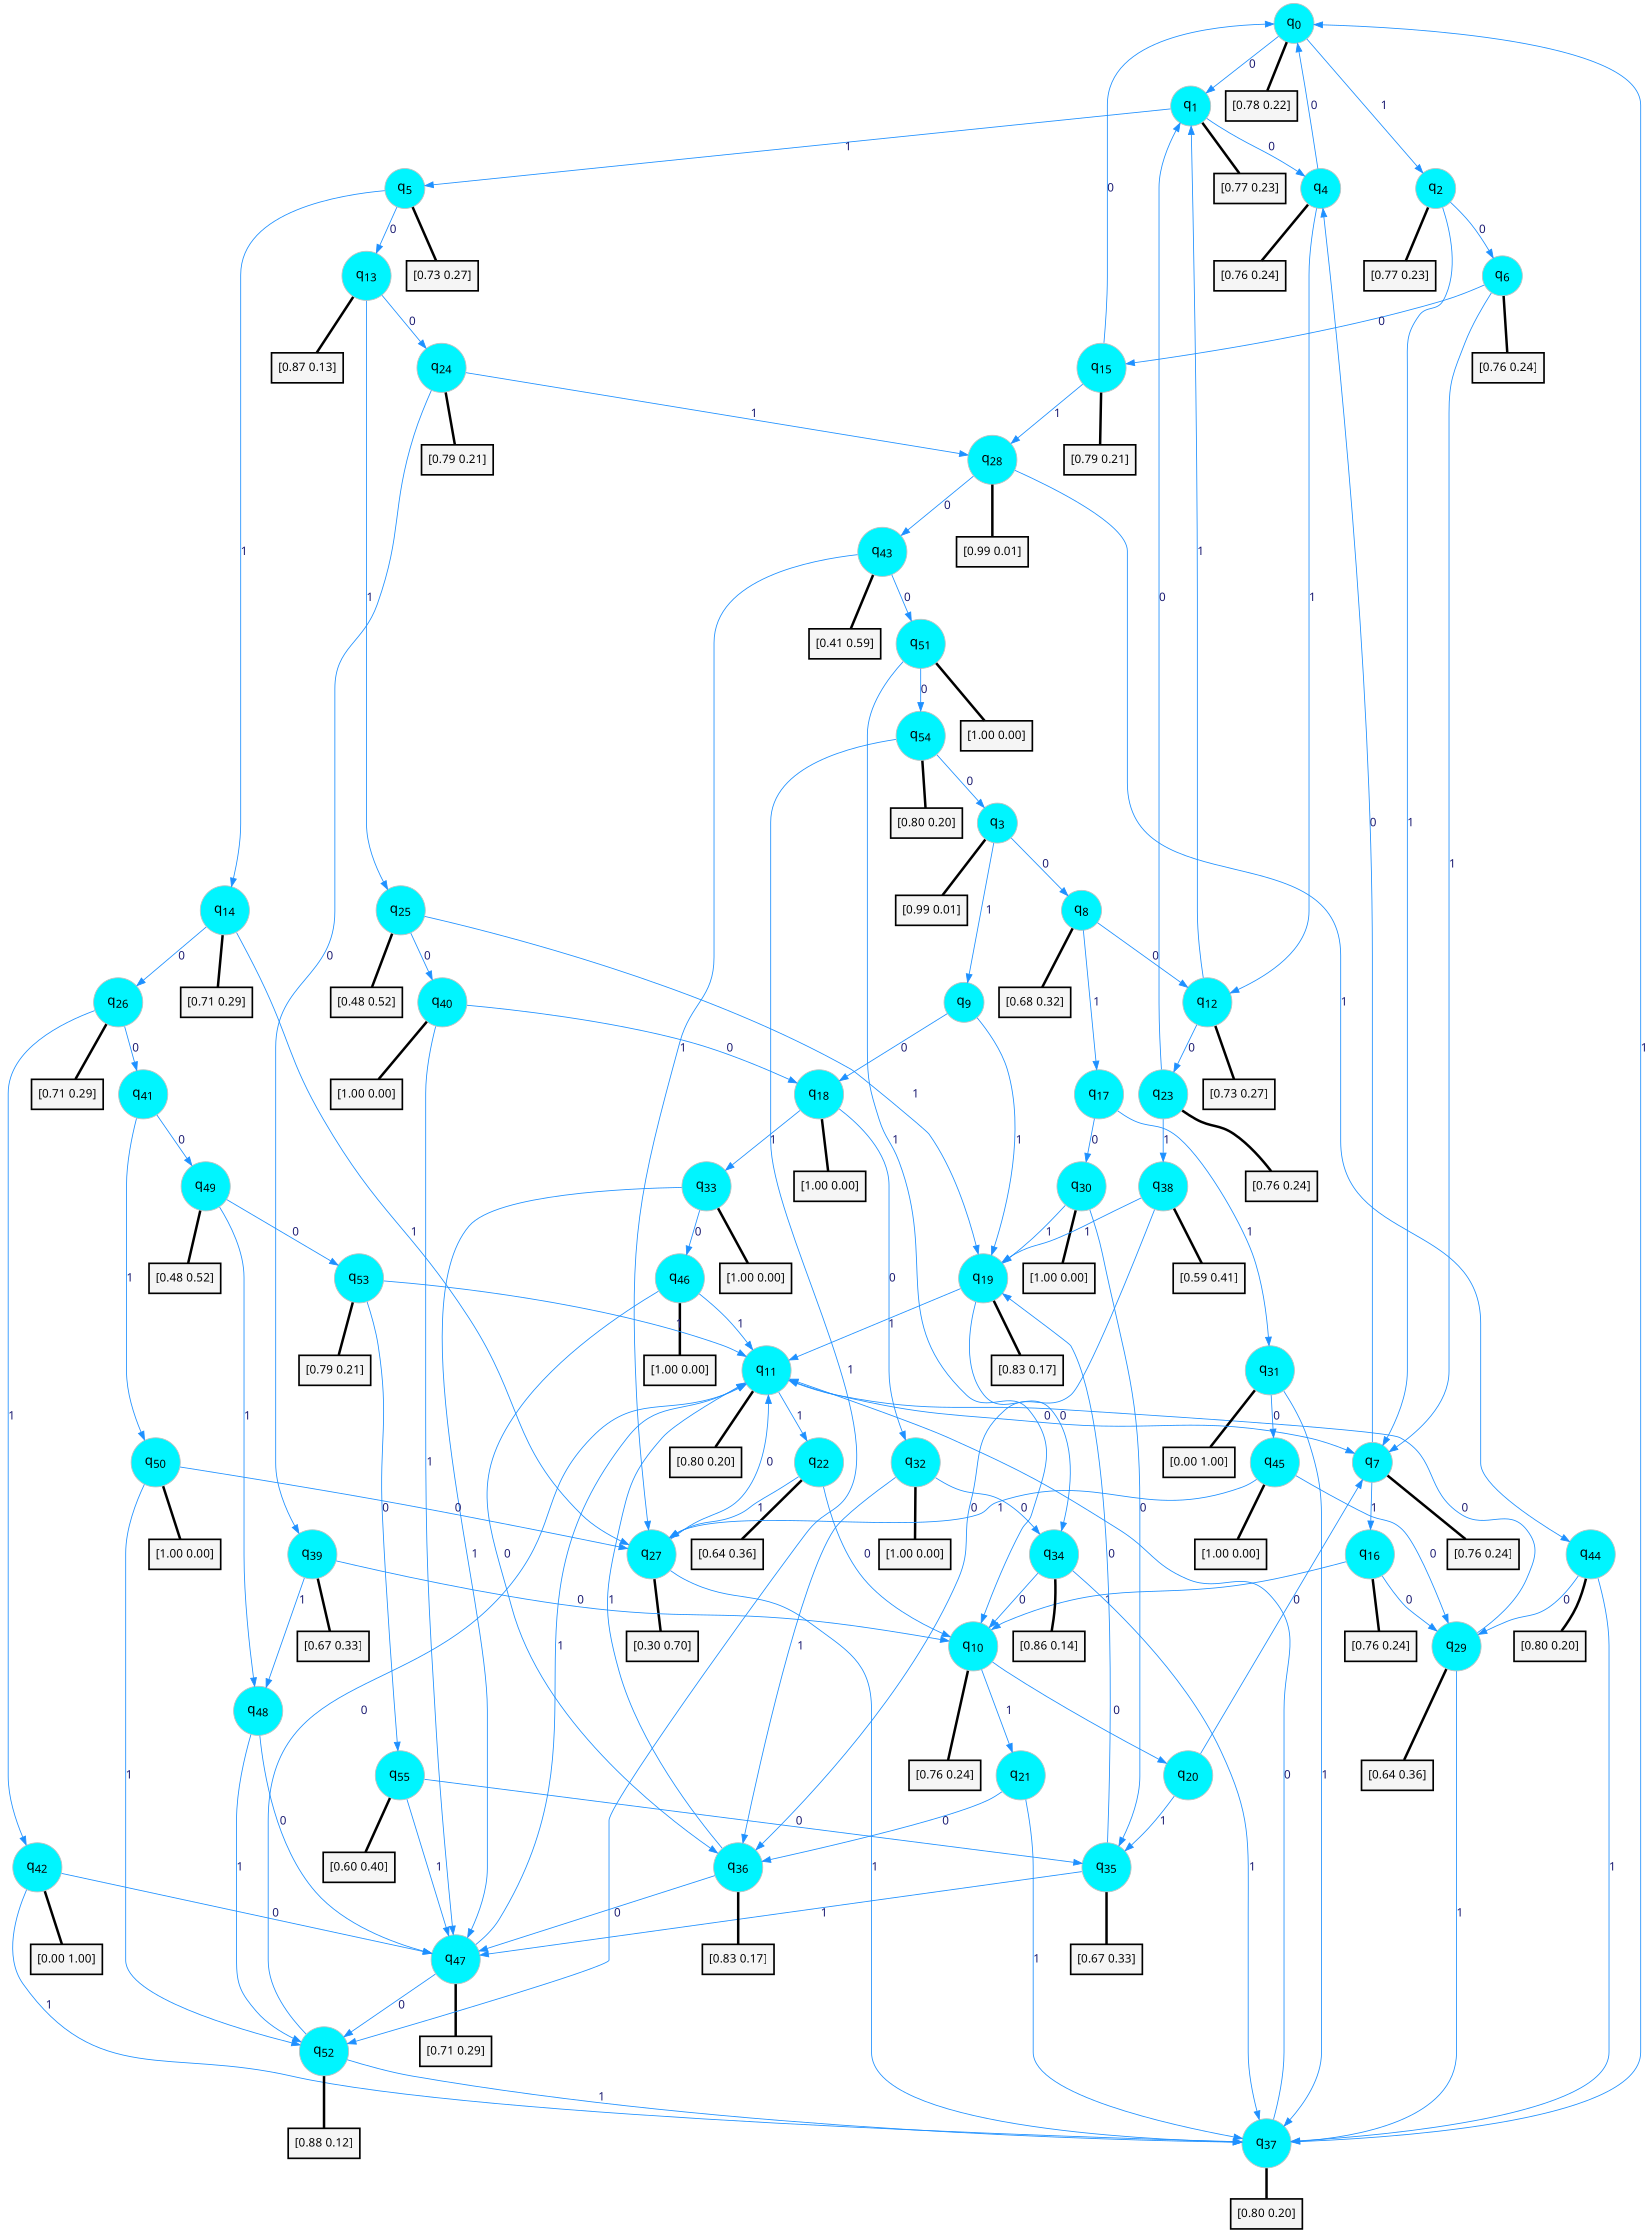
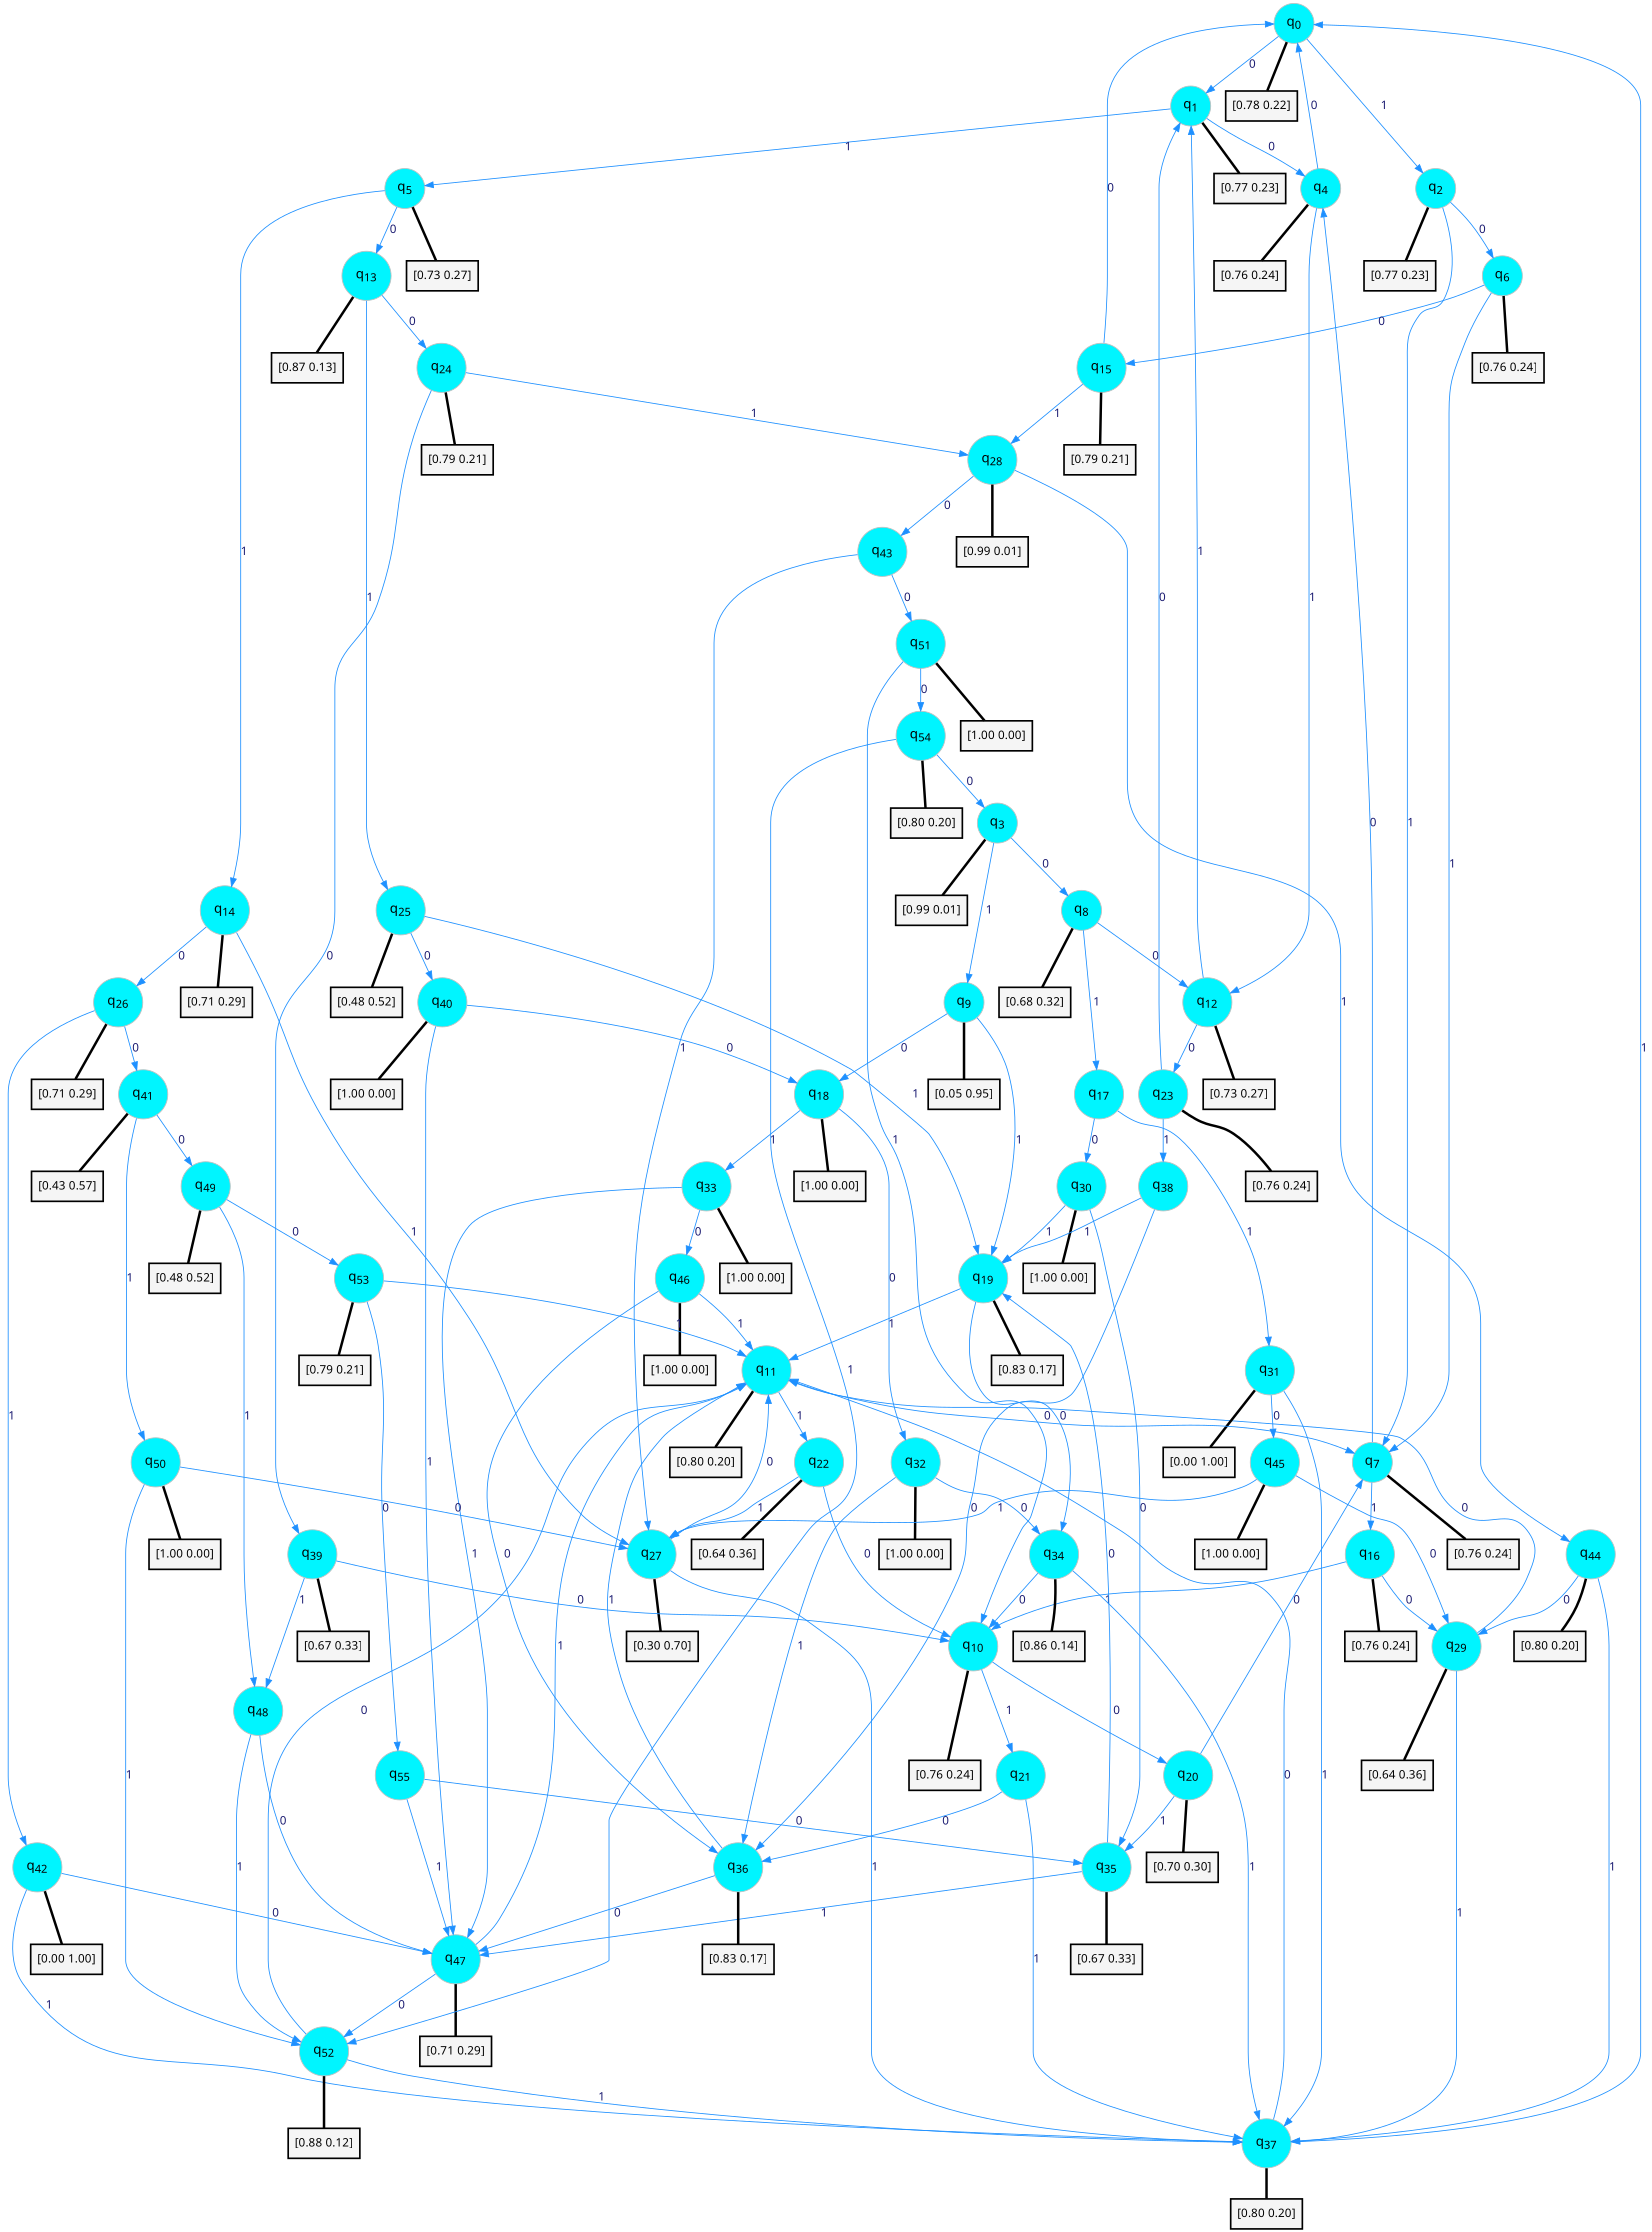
node "[0.41 0.59]": removed
node "[0.05 0.95]": added
node "[0.43 0.57]": added
node "[0.59 0.41]": removed
node "[0.60 0.40]": removed
node "[0.70 0.30]": added
